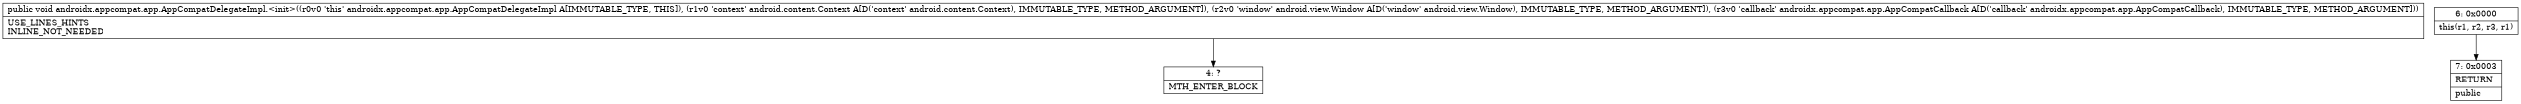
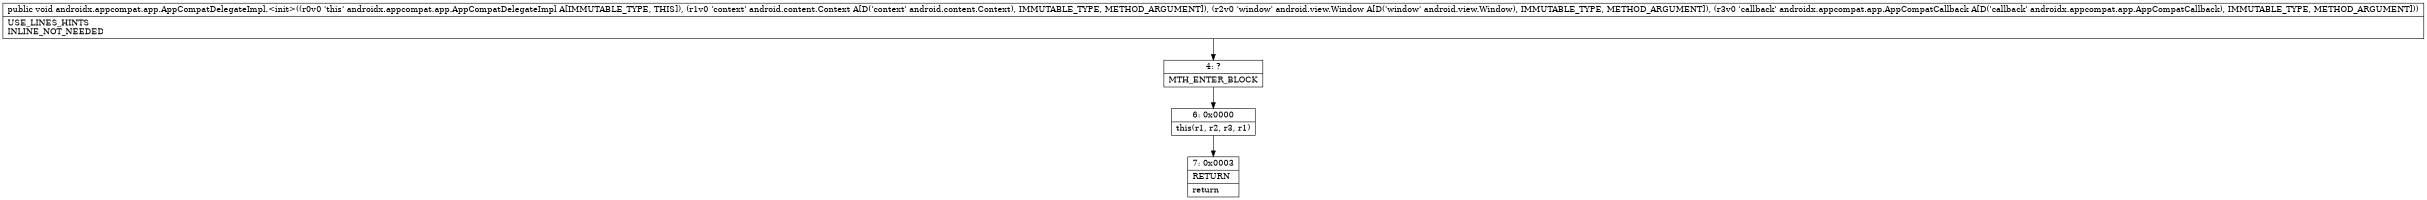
node "7: 0x0003": text "public" -> "return"
edge "4: ?" -> "6: 0x0000": added
